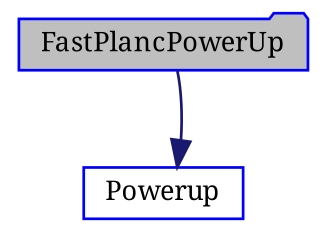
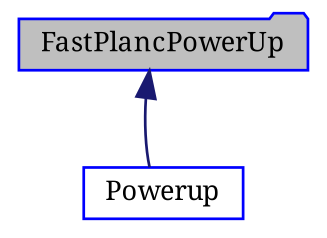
edge "FastPlancPowerUp" -> "Powerup": reversed
